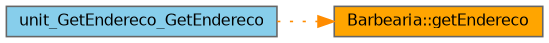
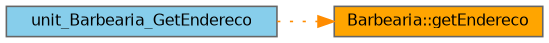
node "unit_GetEndereco_GetEndereco": label "unit_GetEndereco_GetEndereco" -> "unit_Barbearia_GetEndereco"
